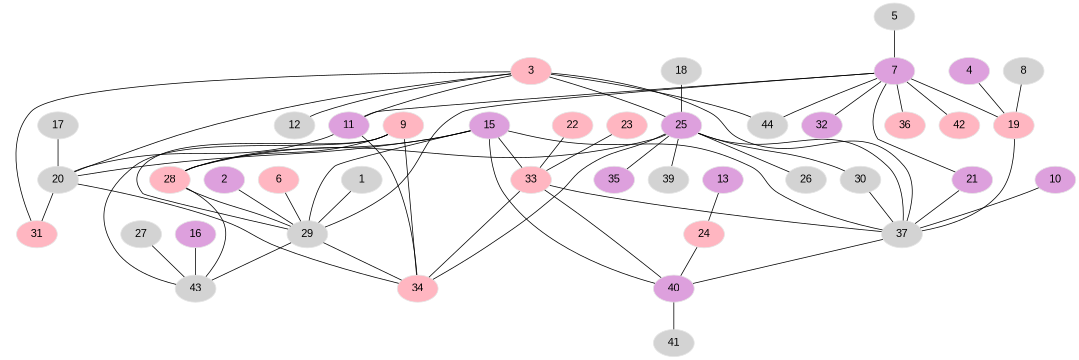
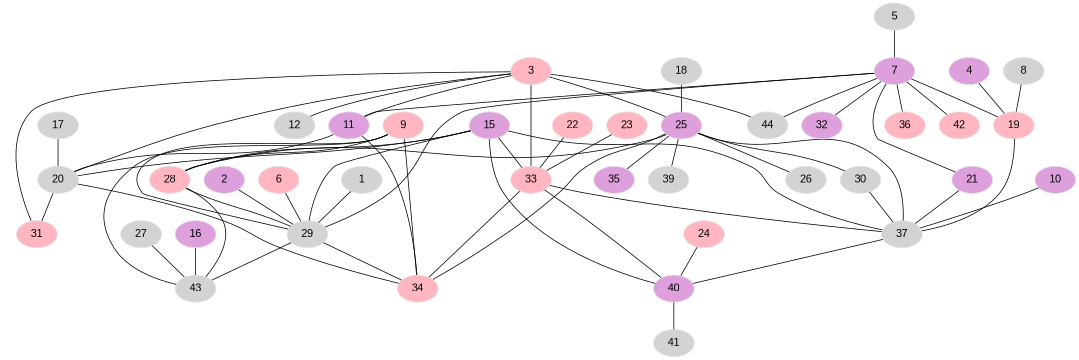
edge "3" -- "37": now "3" -- "33"
node "13": removed
